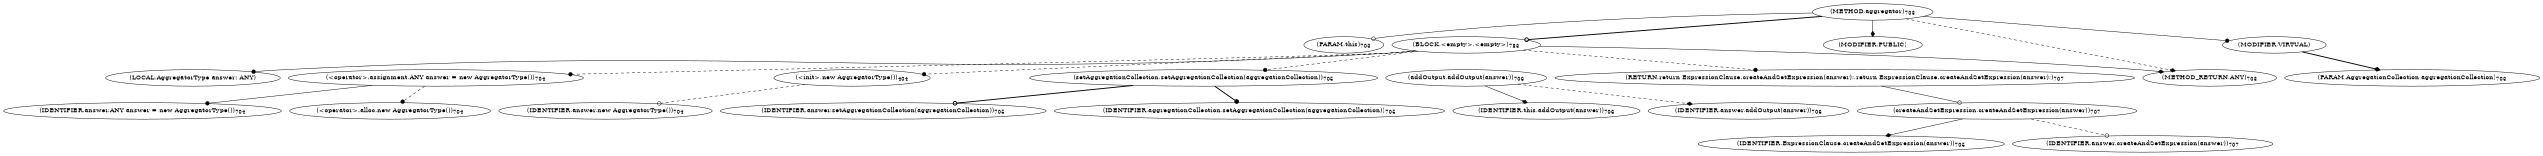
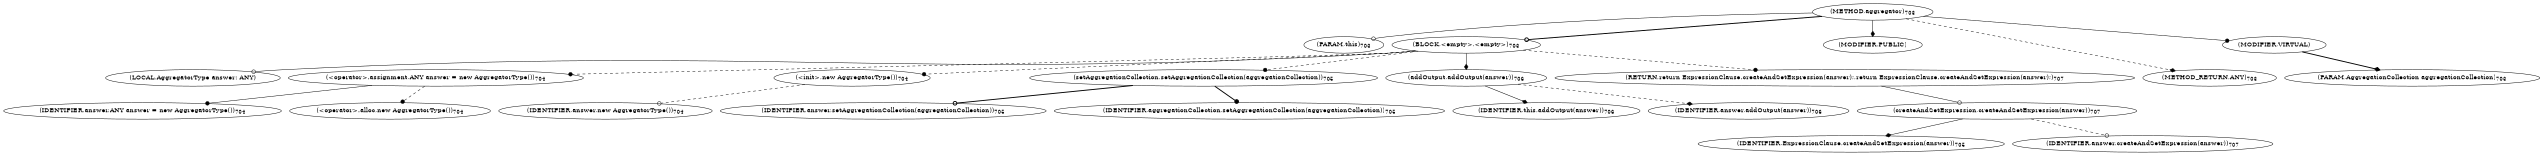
node "(BLOCK,<empty>,<empty>)": text "783" -> "703"
edge "(BLOCK,<empty>,<empty>)" -> "(METHOD_RETURN,ANY)": now "(BLOCK,<empty>,<empty>)" -> "(addOutput,addOutput(answer))"
edge "(BLOCK,<empty>,<empty>)" -> "(LOCAL,AggregatorType answer: ANY)": arrowhead dot -> odot
node "(<init>,new AggregatorType())": text "404" -> "704"
